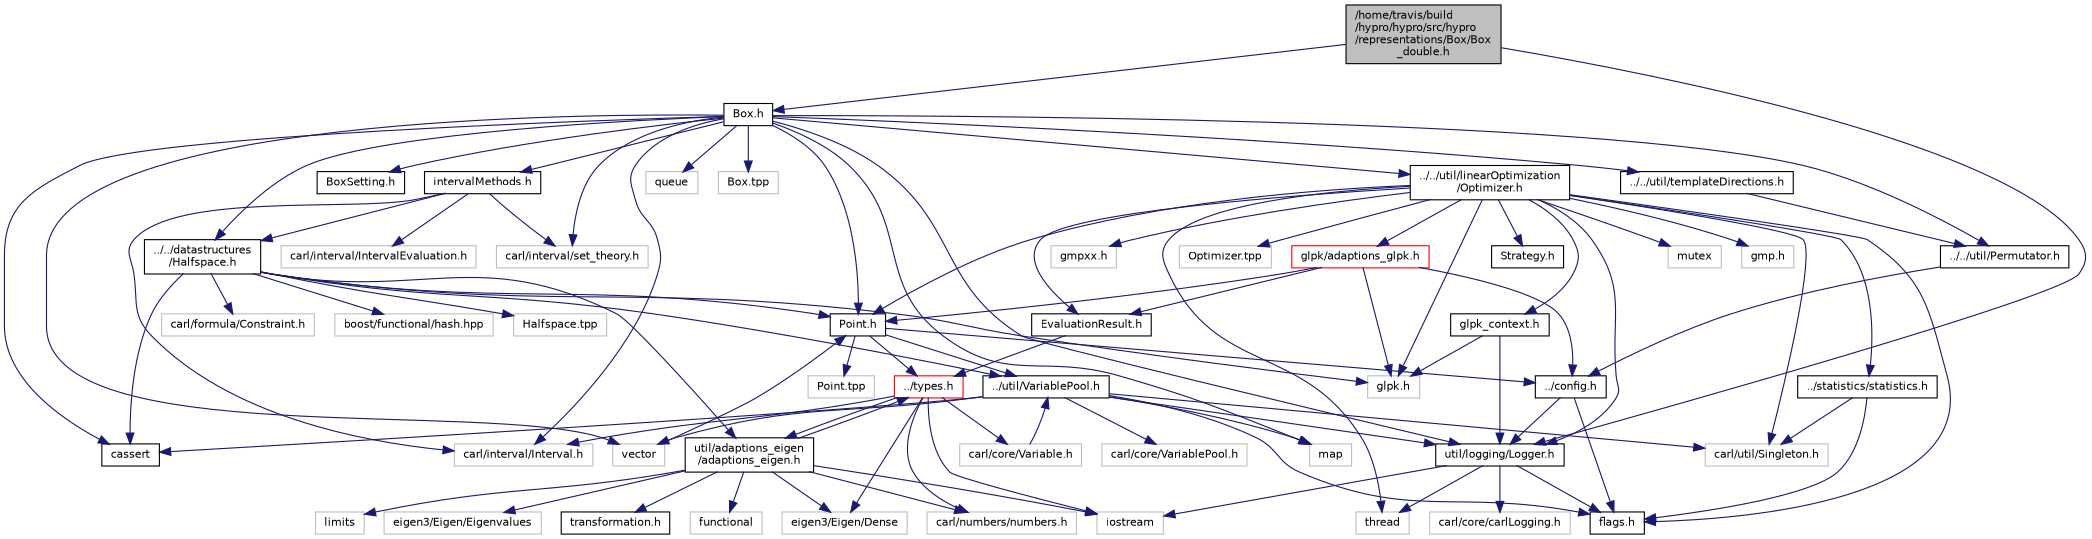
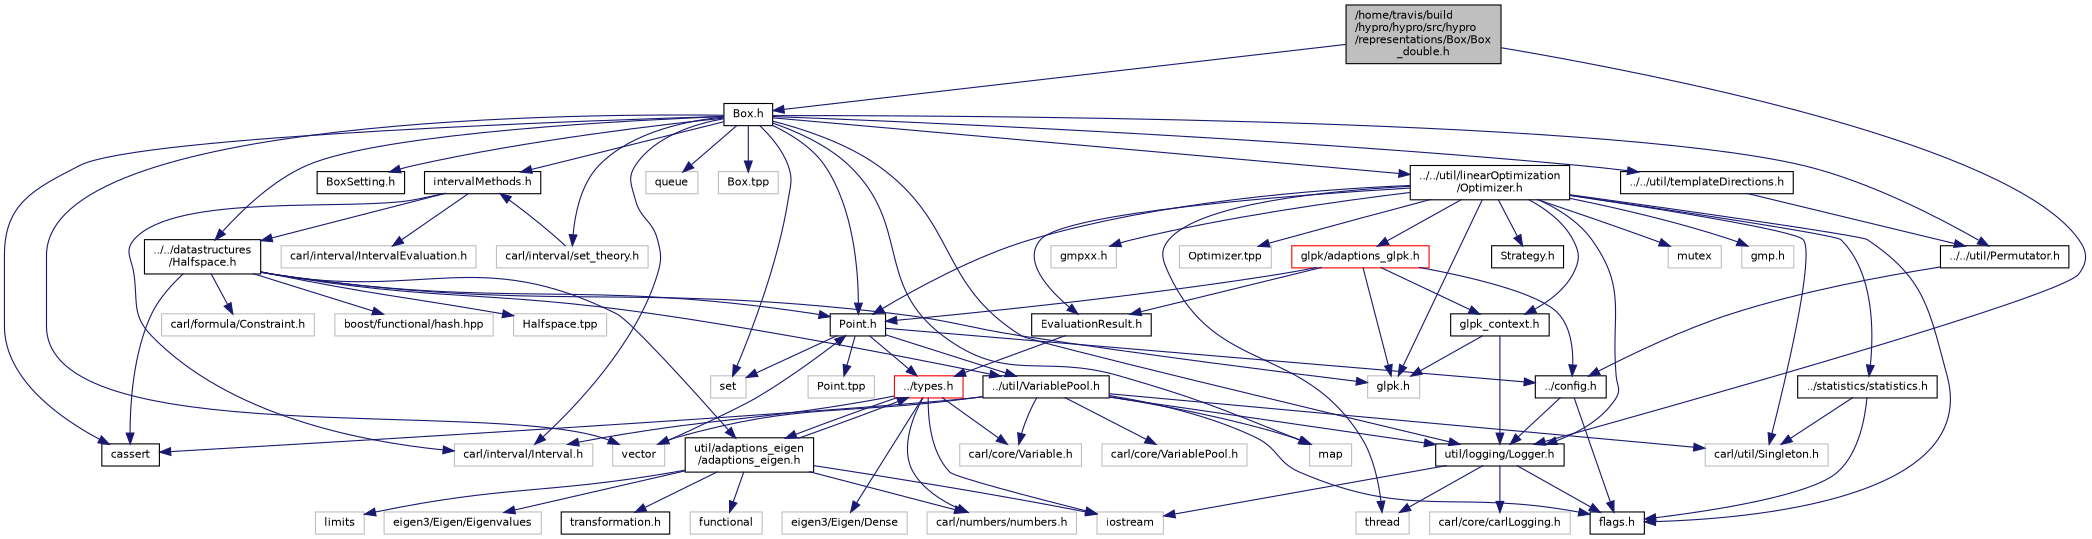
edge "intervalMethods.h" -> "carl/interval/set_theory.h": reversed
edge "glpk/adaptions_glpk.h" -> "glpk_context.h": added
node "set": added
edge "carl/core/Variable.h" -> "../util/VariablePool.h": reversed
edge "util/adaptions_eigen /adaptions_eigen.h" -> "eigen3/Eigen/Dense": removed
